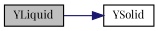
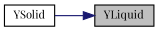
edge "YLiquid" -> "YSolid": reversed
